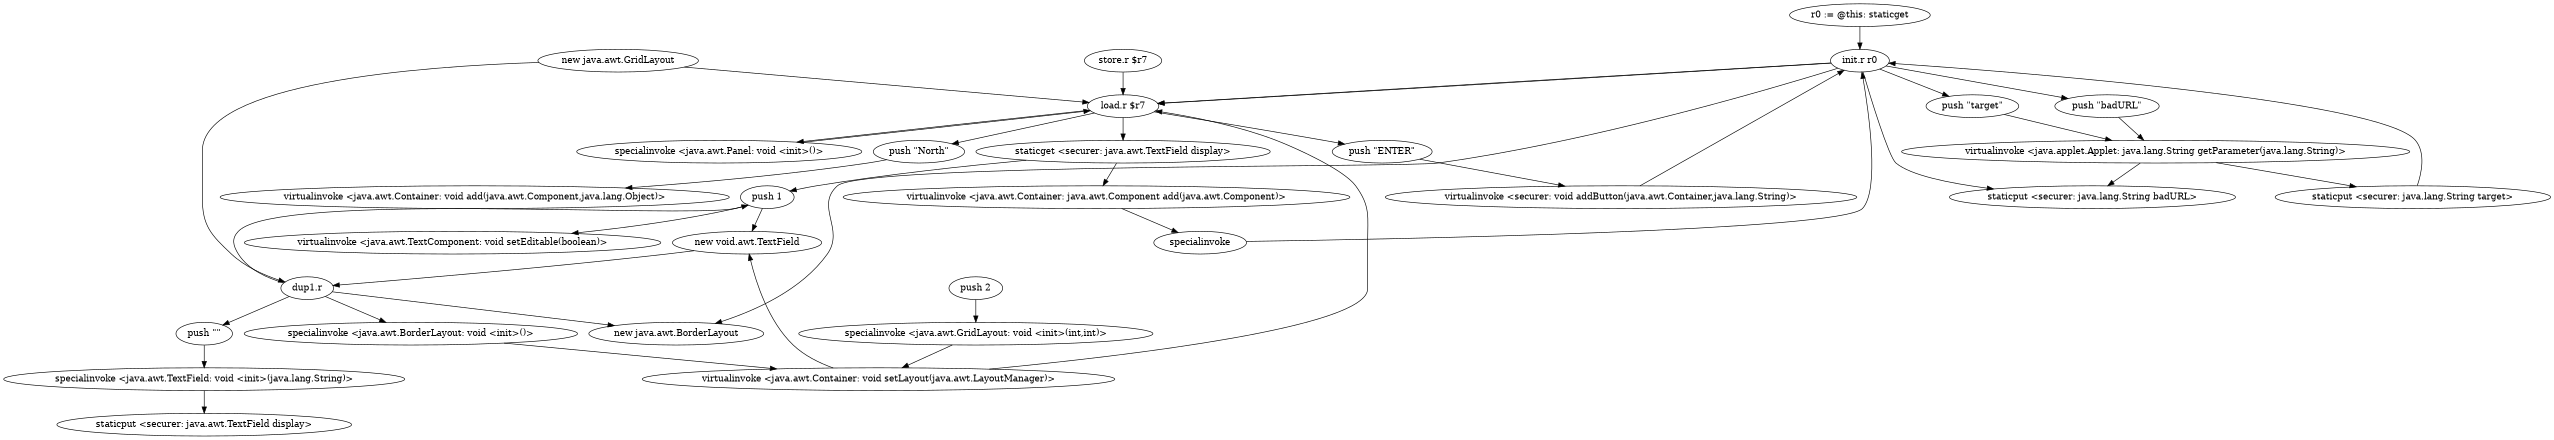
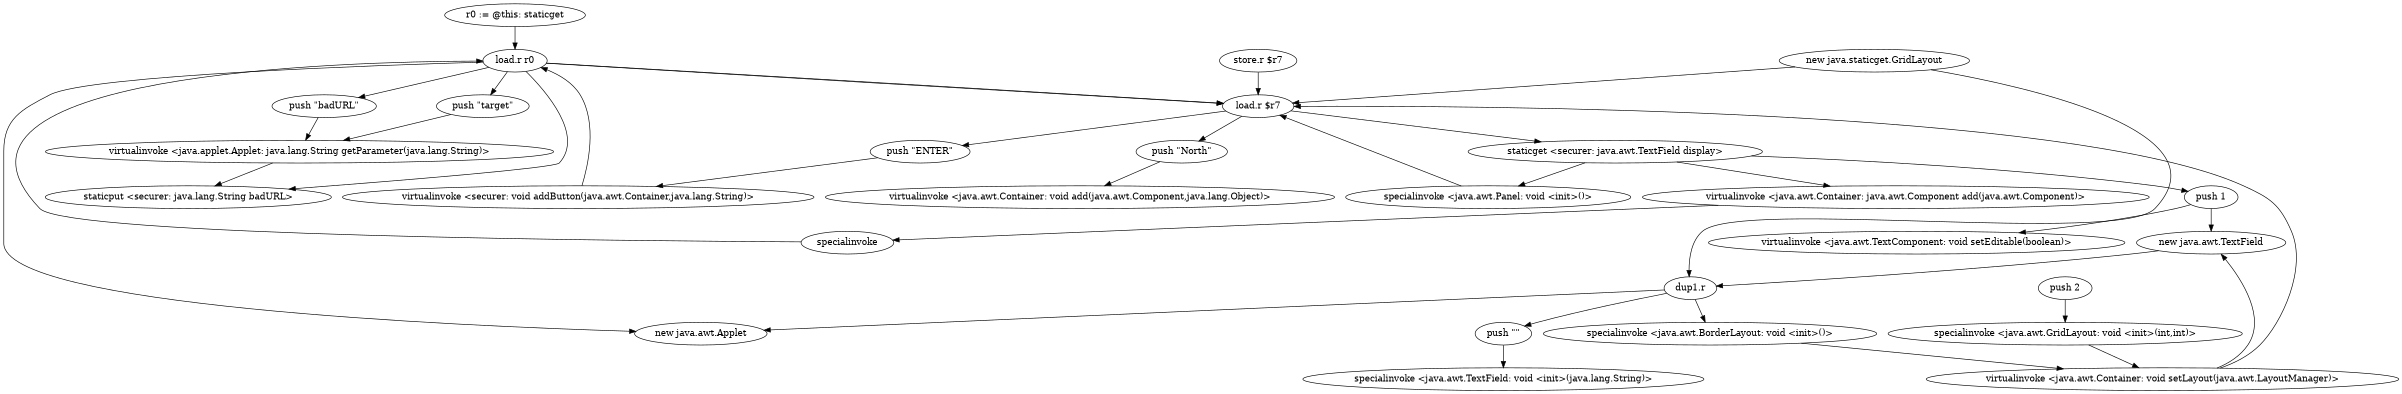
node "new java.awt.GridLayout": label "new java.awt.GridLayout" -> "new java.staticget.GridLayout"
node "init.r r0": label "init.r r0" -> "load.r r0"
edge "load.r $r7" -> "specialinvoke <java.awt.Panel: void <init>()>": now "staticget <securer: java.awt.TextField display>" -> "specialinvoke <java.awt.Panel: void <init>()>"
node "staticput <securer: java.lang.String target>": removed
edge "dup1.r" -> "push 1": removed
node "new void.awt.TextField": label "new void.awt.TextField" -> "new java.awt.TextField"
node "new java.awt.BorderLayout": label "new java.awt.BorderLayout" -> "new java.awt.Applet"
node "staticput <securer: java.awt.TextField display>": removed
